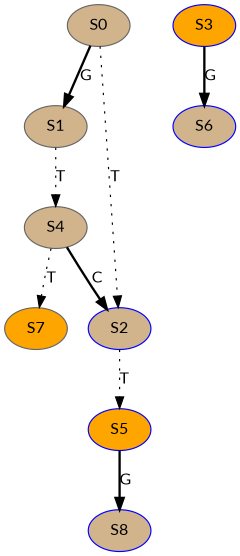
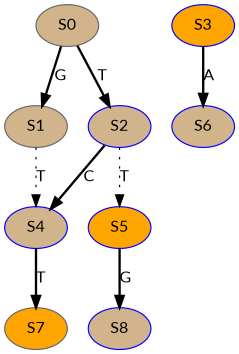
edge "S3" -> "S6": label "G" -> "A"
edge "S0" -> "S2": style dotted -> bold
node "S4": color gray40 -> blue
edge "S4" -> "S7": style dotted -> bold
edge "S4" -> "S2": reversed
